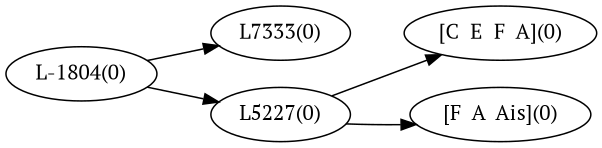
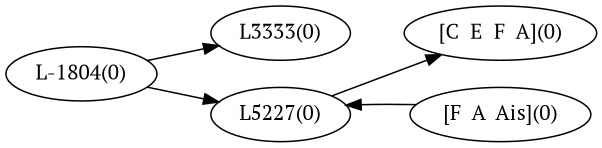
node "L7333(0)": label "L7333(0)" -> "L3333(0)"
edge "L5227(0)" -> "[F  A  Ais](0)": reversed
